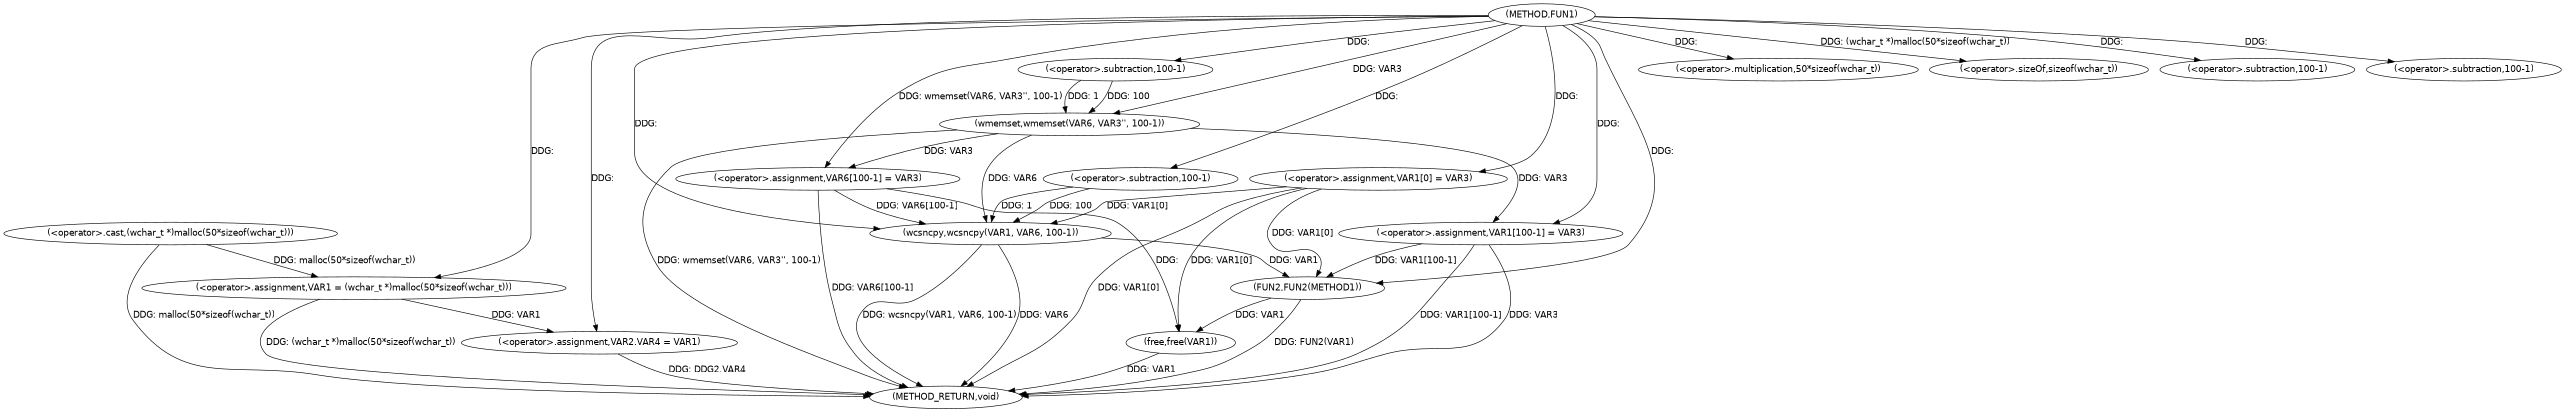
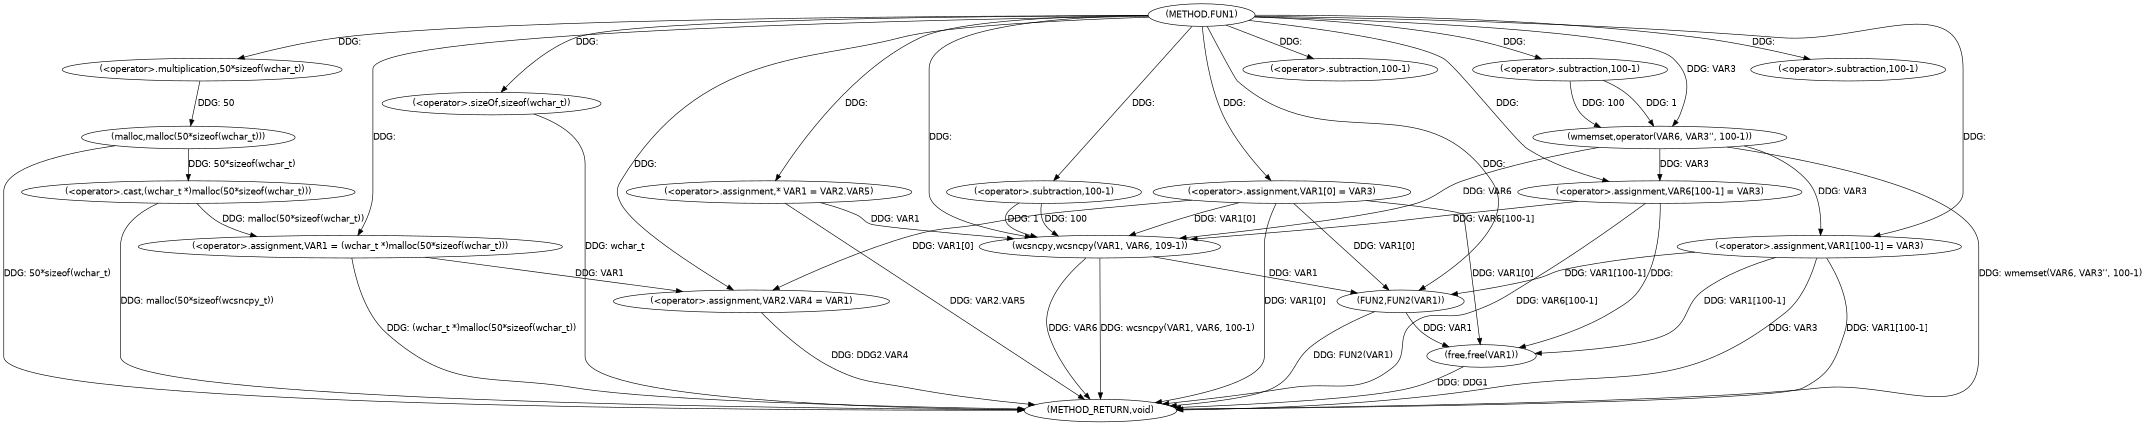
edge "(METHOD,FUN1)" -> "(<operator>.sizeOf,sizeof(wchar_t))": label "DDG: (wchar_t *)malloc(50*sizeof(wchar_t))" -> "DDG: "
edge "(METHOD,FUN1)" -> "(<operator>.assignment,VAR6[100-1] = VAR3)": label "DDG: wmemset(VAR6, VAR3'', 100-1)" -> "DDG: "
node "(wmemset,wmemset(VAR6, VAR3'', 100-1))": label "(wmemset,wmemset(VAR6, VAR3'', 100-1))" -> "(wmemset,operator(VAR6, VAR3'', 100-1))"
node "(malloc,malloc(50*sizeof(wchar_t)))": added
node "(<operator>.assignment,* VAR1 = VAR2.VAR5)": added
edge "(<operator>.assignment,VAR1[0] = VAR3)" -> "(<operator>.assignment,VAR2.VAR4 = VAR1)": added, label "DDG: VAR1[0]"
node "(wcsncpy,wcsncpy(VAR1, VAR6, 100-1))": label "(wcsncpy,wcsncpy(VAR1, VAR6, 100-1))" -> "(wcsncpy,wcsncpy(VAR1, VAR6, 109-1))"
node "(FUN2,FUN2(METHOD1))": label "(FUN2,FUN2(METHOD1))" -> "(FUN2,FUN2(VAR1))"
edge "(<operator>.cast,(wchar_t *)malloc(50*sizeof(wchar_t)))" -> "(METHOD_RETURN,void)": label "DDG: malloc(50*sizeof(wchar_t))" -> "DDG: malloc(50*sizeof(wcsncpy_t))"
edge "(<operator>.assignment,VAR1[100-1] = VAR3)" -> "(free,free(VAR1))": added, label "DDG: VAR1[100-1]"
edge "(free,free(VAR1))" -> "(METHOD_RETURN,void)": label "DDG: VAR1" -> "DDG: DDG1"
edge "(<operator>.sizeOf,sizeof(wchar_t))" -> "(METHOD_RETURN,void)": added, label "DDG: wchar_t"
